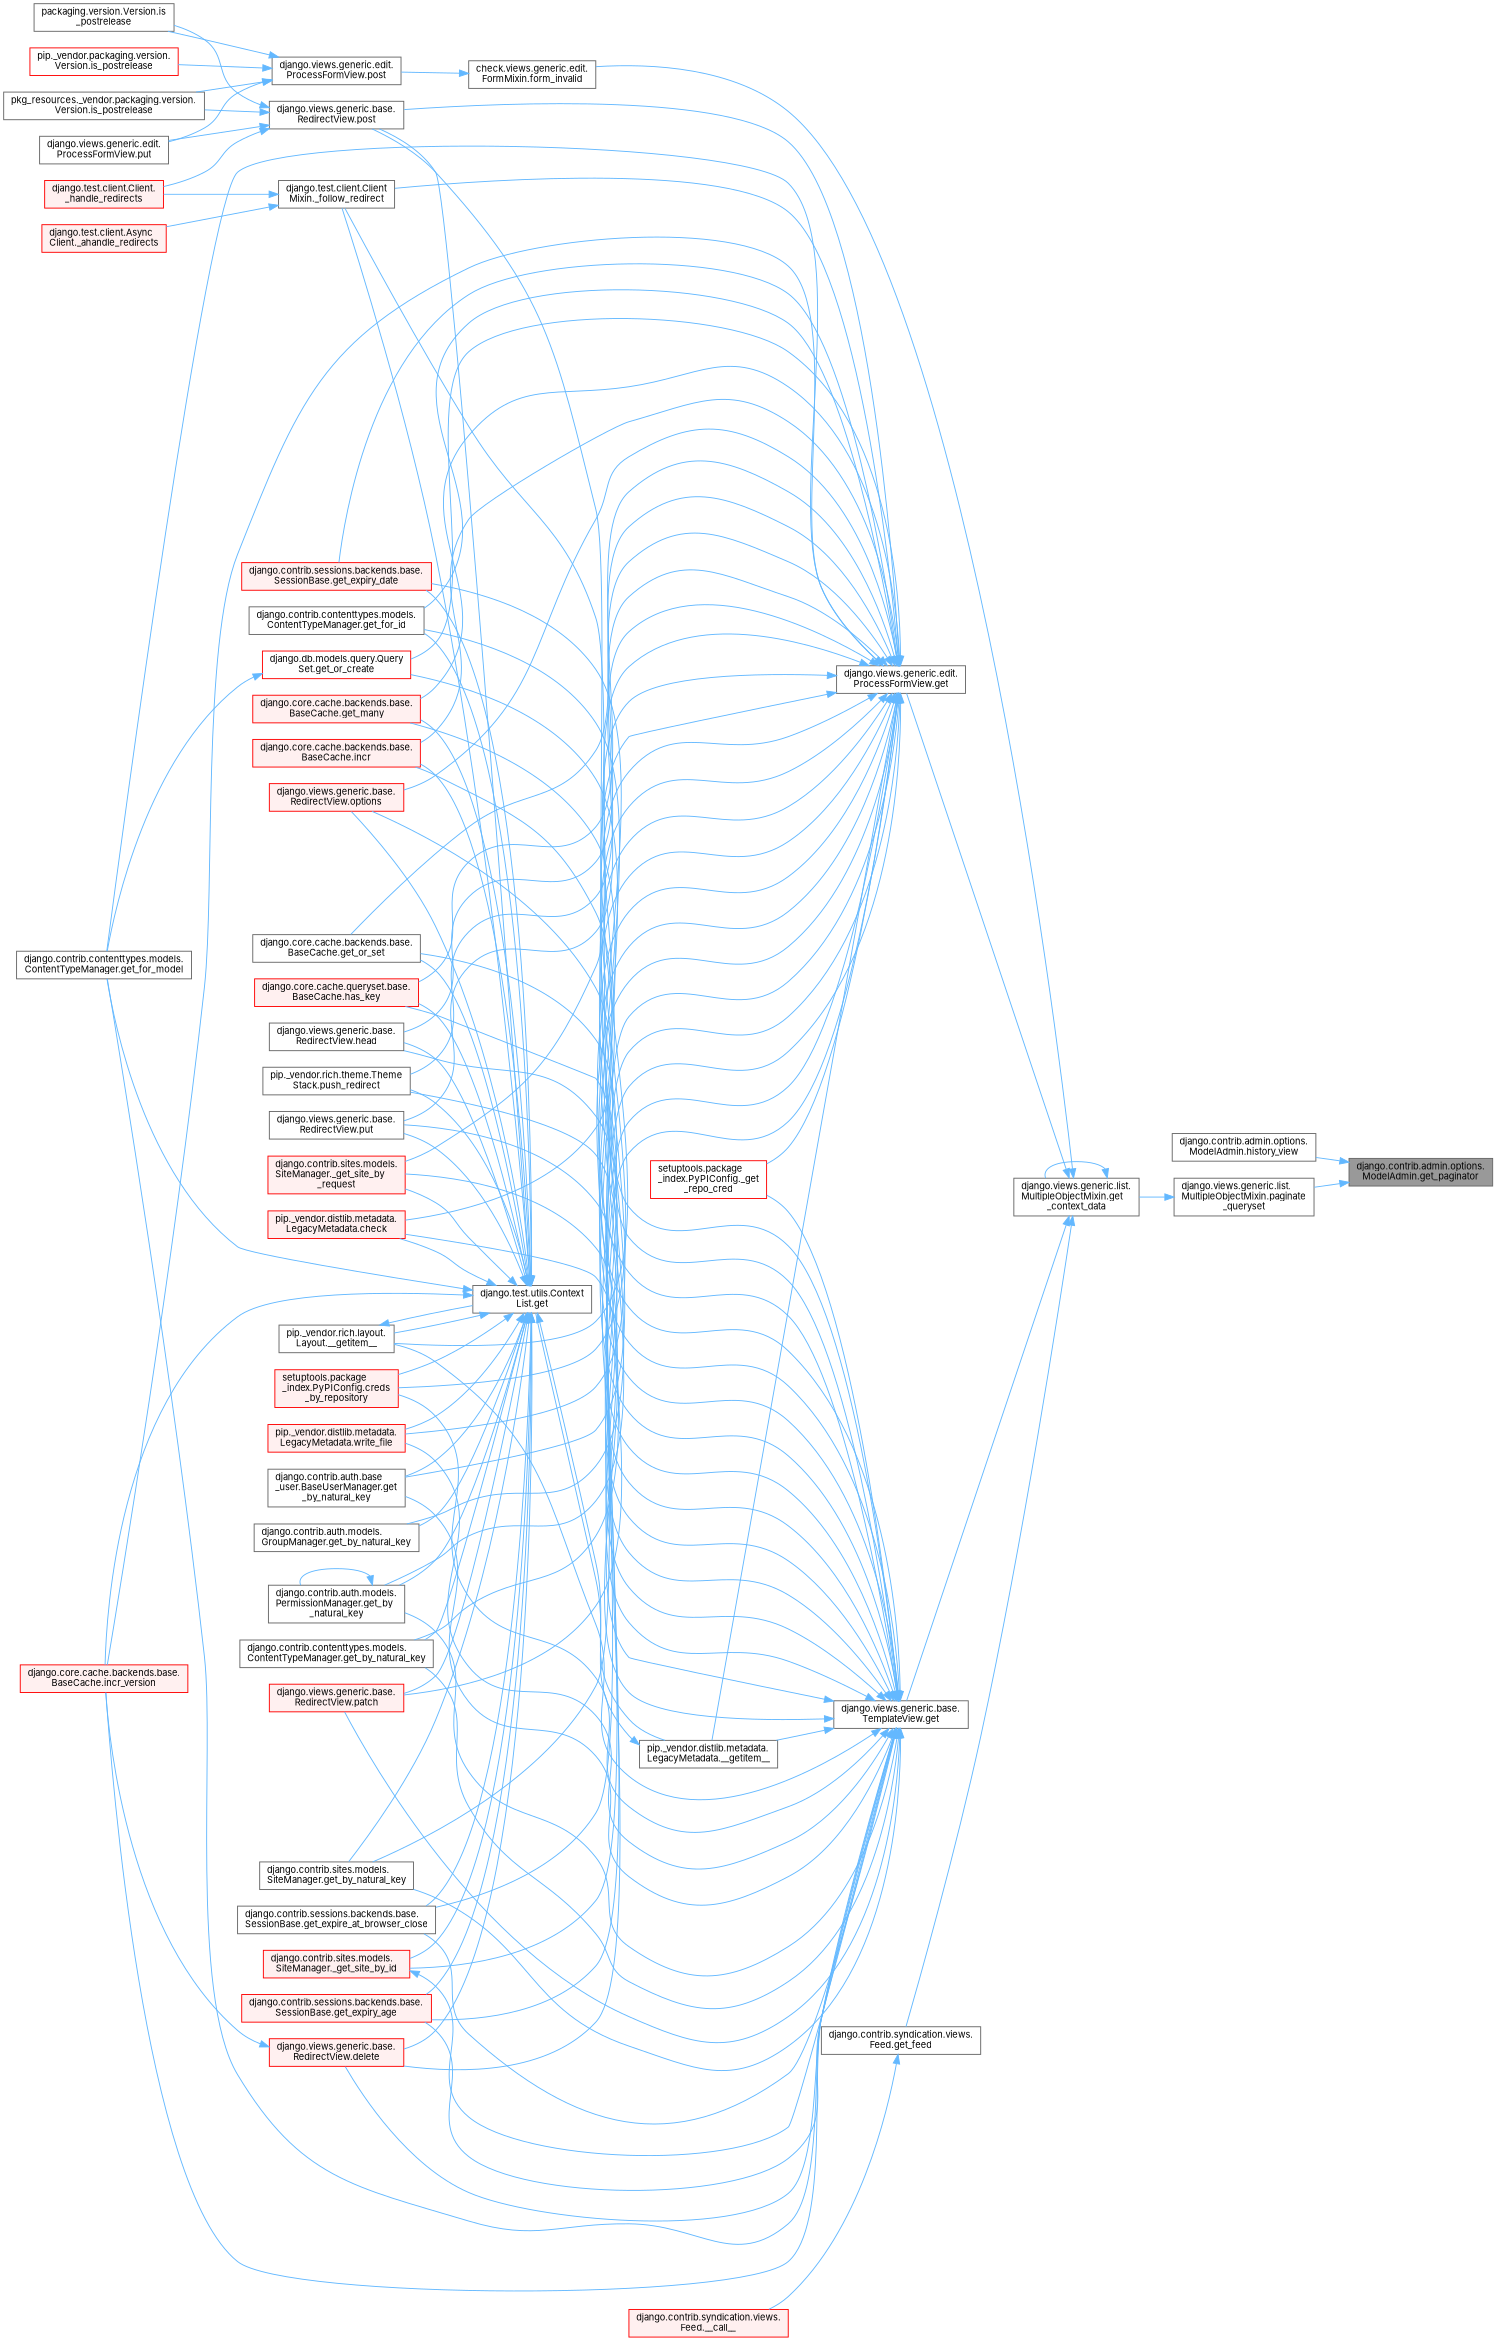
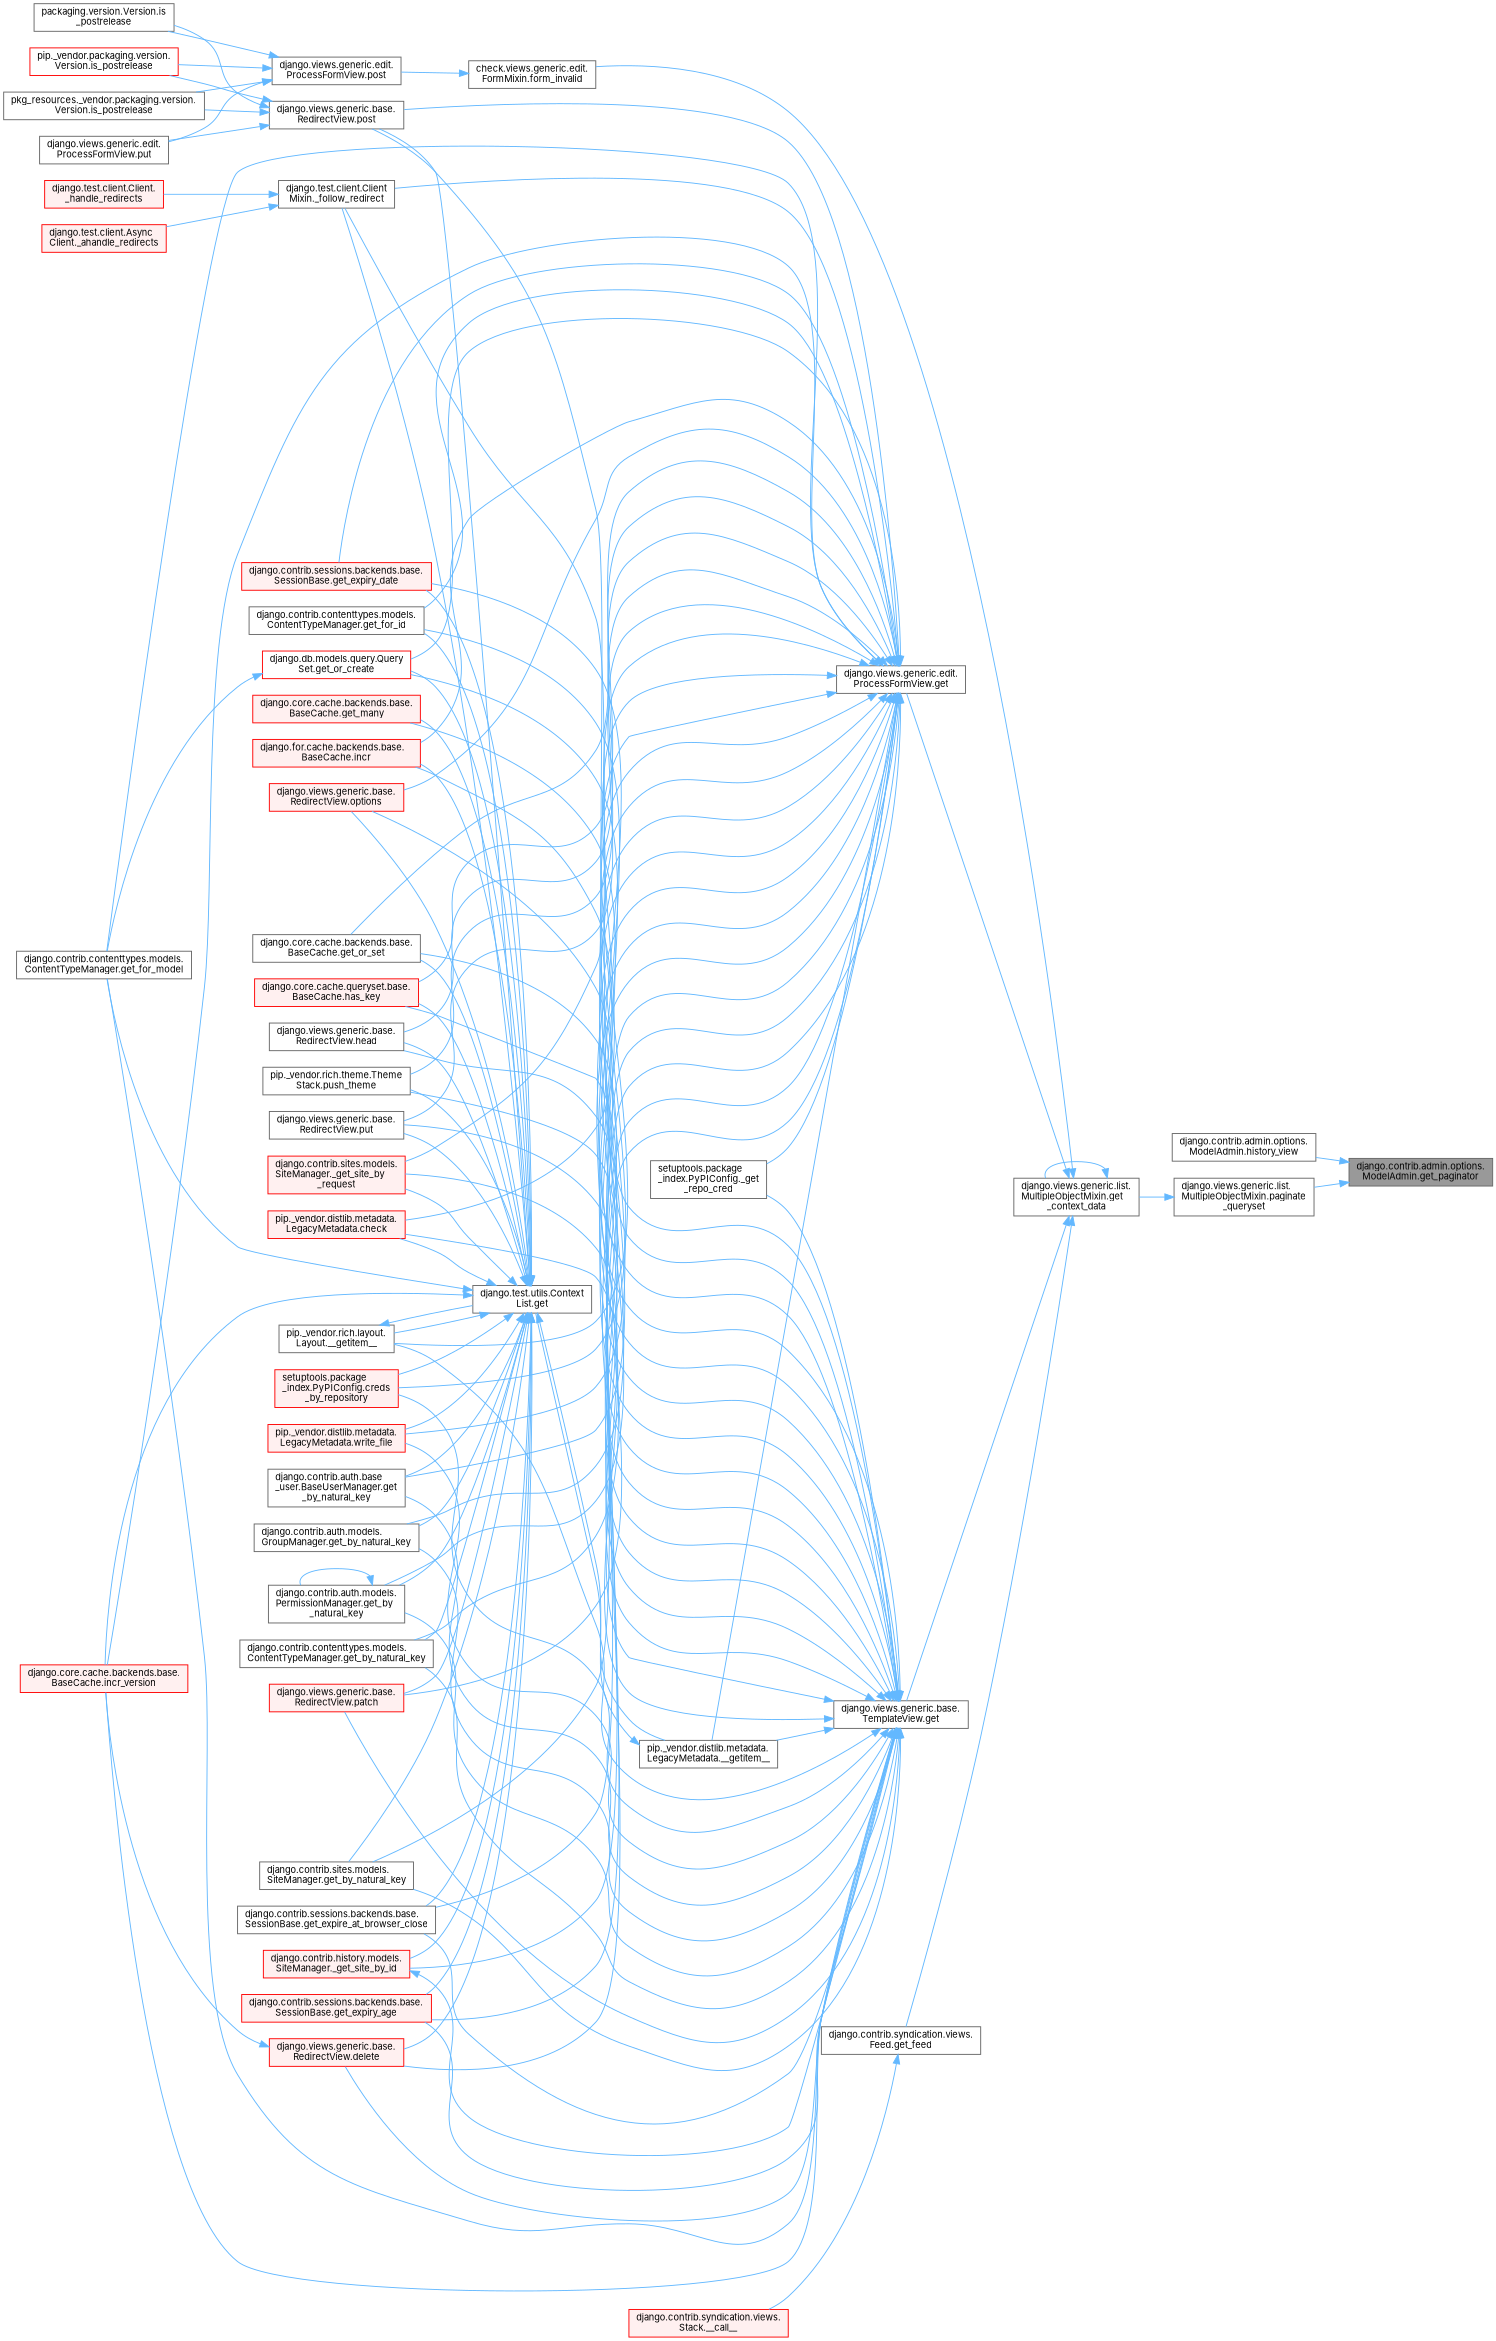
edge "django.test.client.Client. _handle_redirects" -> "django.views.generic.base. RedirectView.post": now "pip._vendor.packaging.version. Version.is_postrelease" -> "django.views.generic.base. RedirectView.post"
edge "django.core.cache.backends.base. BaseCache.get_many" -> "django.views.generic.edit. ProcessFormView.get": removed
node "django.core.cache.backends.base. BaseCache.incr": label "django.core.cache.backends.base. BaseCache.incr" -> "django.for.cache.backends.base. BaseCache.incr"
edge "django.db.models.query.Query Set.get_or_create" -> "django.test.utils.Context List.get": added
node "pip._vendor.rich.theme.Theme Stack.push_redirect": label "pip._vendor.rich.theme.Theme Stack.push_redirect" -> "pip._vendor.rich.theme.Theme Stack.push_theme"
node "setuptools.package _index.PyPIConfig._get _repo_cred": color red -> grey40
edge "django.contrib.auth.models. GroupManager.get_by_natural_key" -> "django.views.generic.base. TemplateView.get": added
node "django.contrib.sites.models. SiteManager._get_site_by_id": label "django.contrib.sites.models. SiteManager._get_site_by_id" -> "django.contrib.history.models. SiteManager._get_site_by_id"
node "django.contrib.syndication.views. Feed.__call__": label "django.contrib.syndication.views. Feed.__call__" -> "django.contrib.syndication.views. Stack.__call__"
